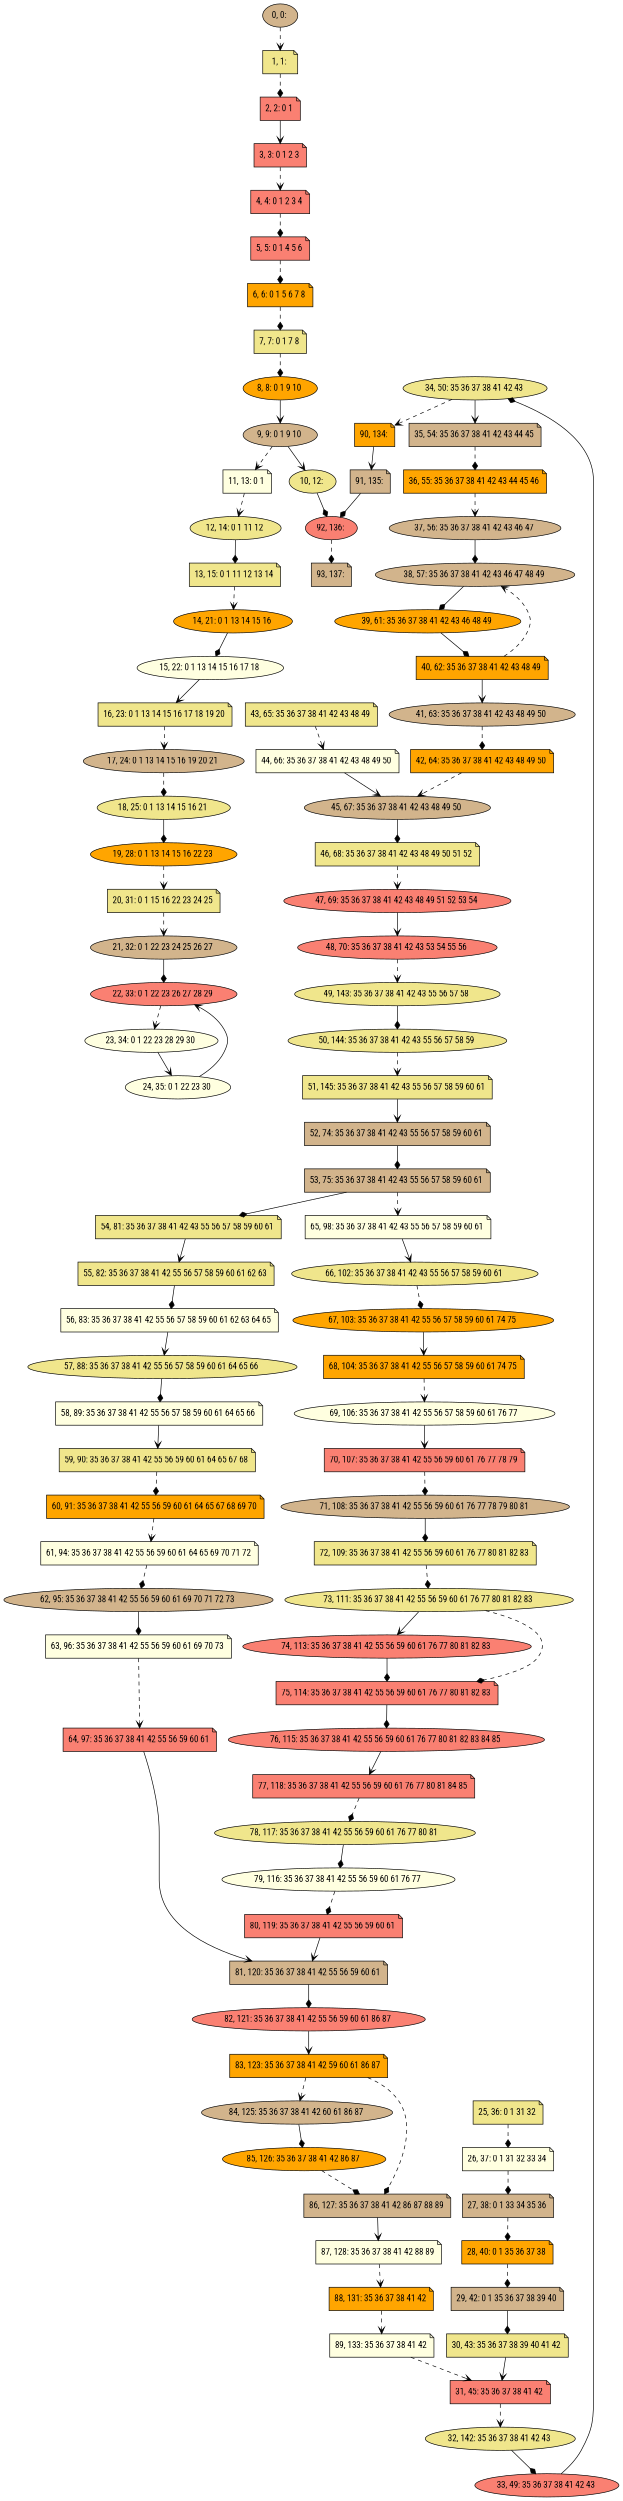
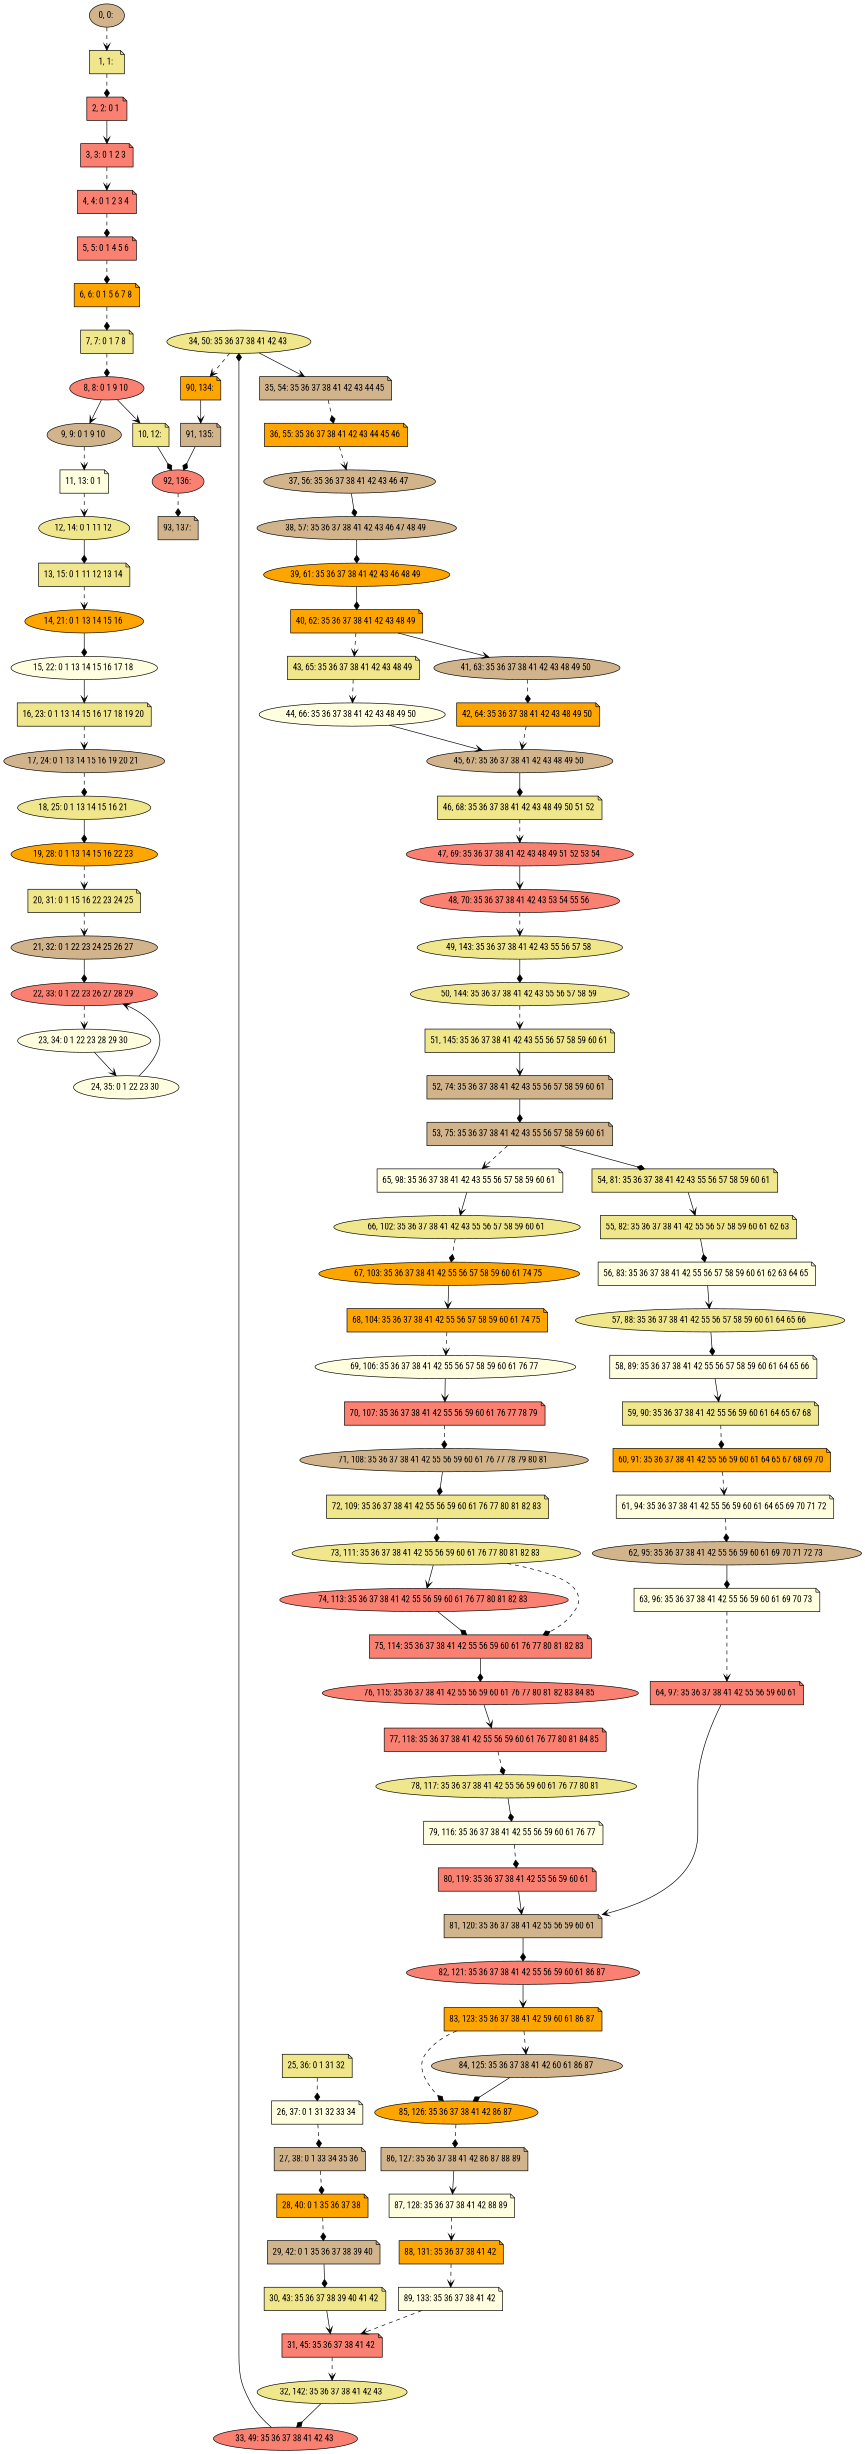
node "8, 8: 0 1 9 10": fillcolor orange -> salmon
edge "9, 9: 0 1 9 10" -> "10, 12:": now "8, 8: 0 1 9 10" -> "10, 12:"
node "10, 12:": shape ellipse -> note
edge "40, 62: 35 36 37 38 41 42 43 48 49" -> "38, 57: 35 36 37 38 41 42 43 46 47 48 49": now "40, 62: 35 36 37 38 41 42 43 48 49" -> "43, 65: 35 36 37 38 41 42 43 48 49"
node "44, 66: 35 36 37 38 41 42 43 48 49 50": shape note -> ellipse
node "79, 116: 35 36 37 38 41 42 55 56 59 60 61 76 77": shape ellipse -> note
edge "83, 123: 35 36 37 38 41 42 59 60 61 86 87" -> "86, 127: 35 36 37 38 41 42 86 87 88 89": now "83, 123: 35 36 37 38 41 42 59 60 61 86 87" -> "85, 126: 35 36 37 38 41 42 86 87"
